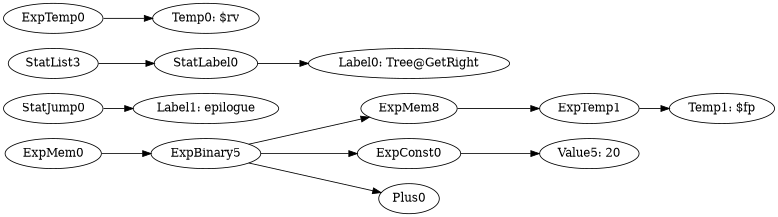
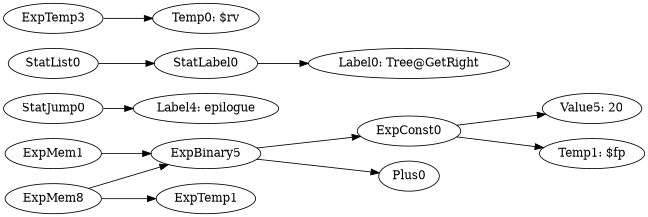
node "ExpTemp0": label "ExpTemp0" -> "ExpTemp3"
node "StatList3": label "StatList3" -> "StatList0"
node "Label1: epilogue": label "Label1: epilogue" -> "Label4: epilogue"
edge "ExpTemp1" -> "Temp1: $fp": now "ExpConst0" -> "Temp1: $fp"
edge "ExpBinary5" -> "ExpMem8": reversed
node "ExpMem0": label "ExpMem0" -> "ExpMem1"
